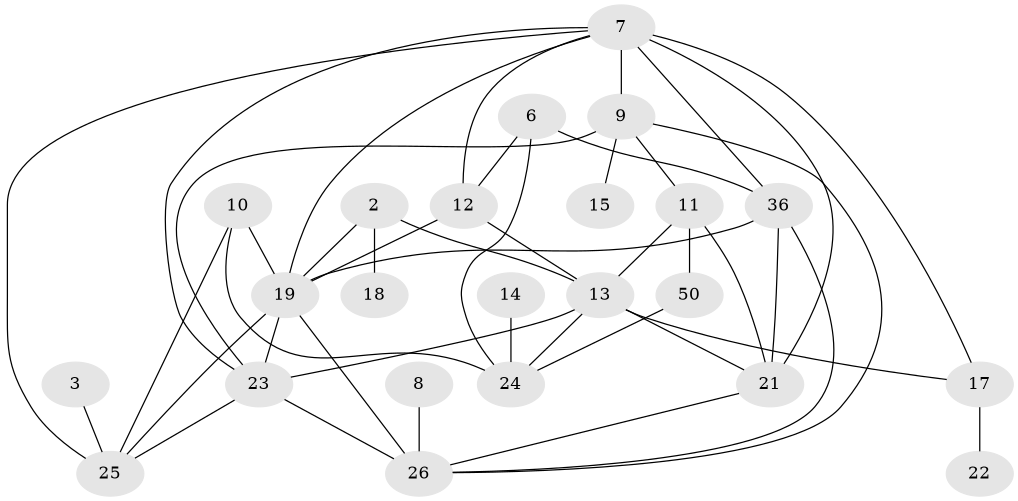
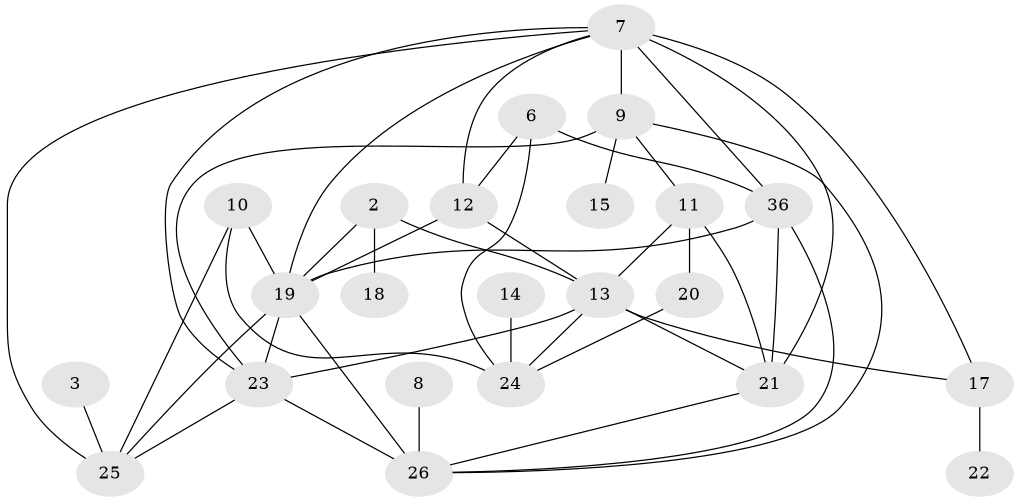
node "50": label "50" -> "20"
